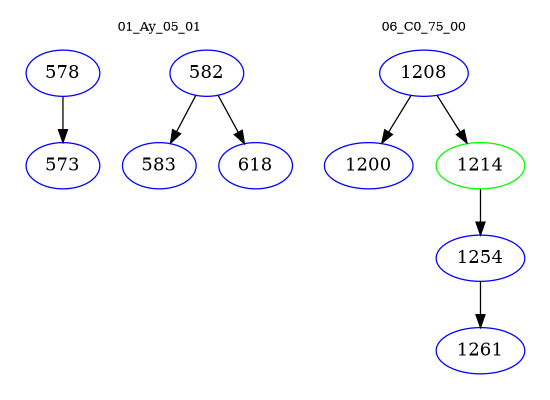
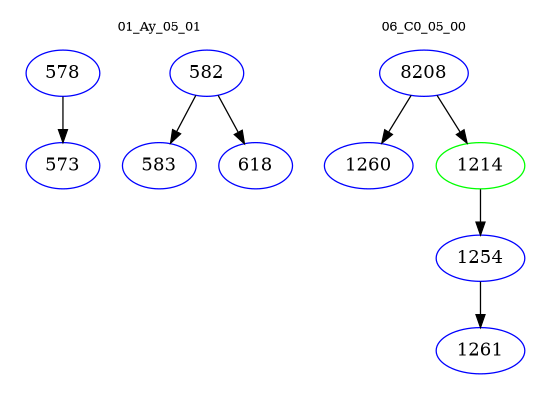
cluster "06_C0_75_00": label "06_C0_75_00" -> "06_C0_05_00"
node "1208": label "1208" -> "8208"
node "1200": label "1200" -> "1260"
